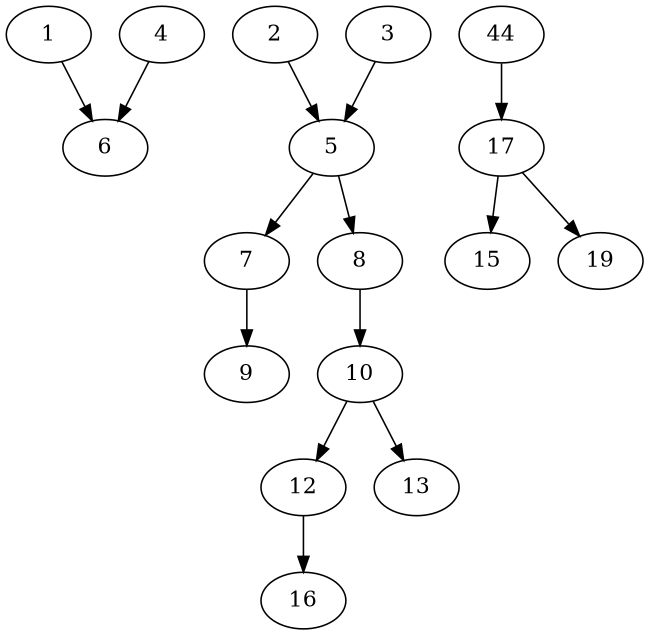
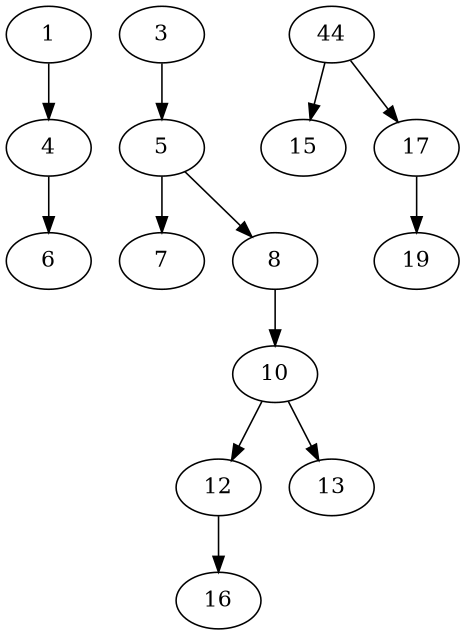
node "2": removed
edge "1" -> "6": now "1" -> "4"
edge "17" -> "15": now "44" -> "15"
node "9": removed
